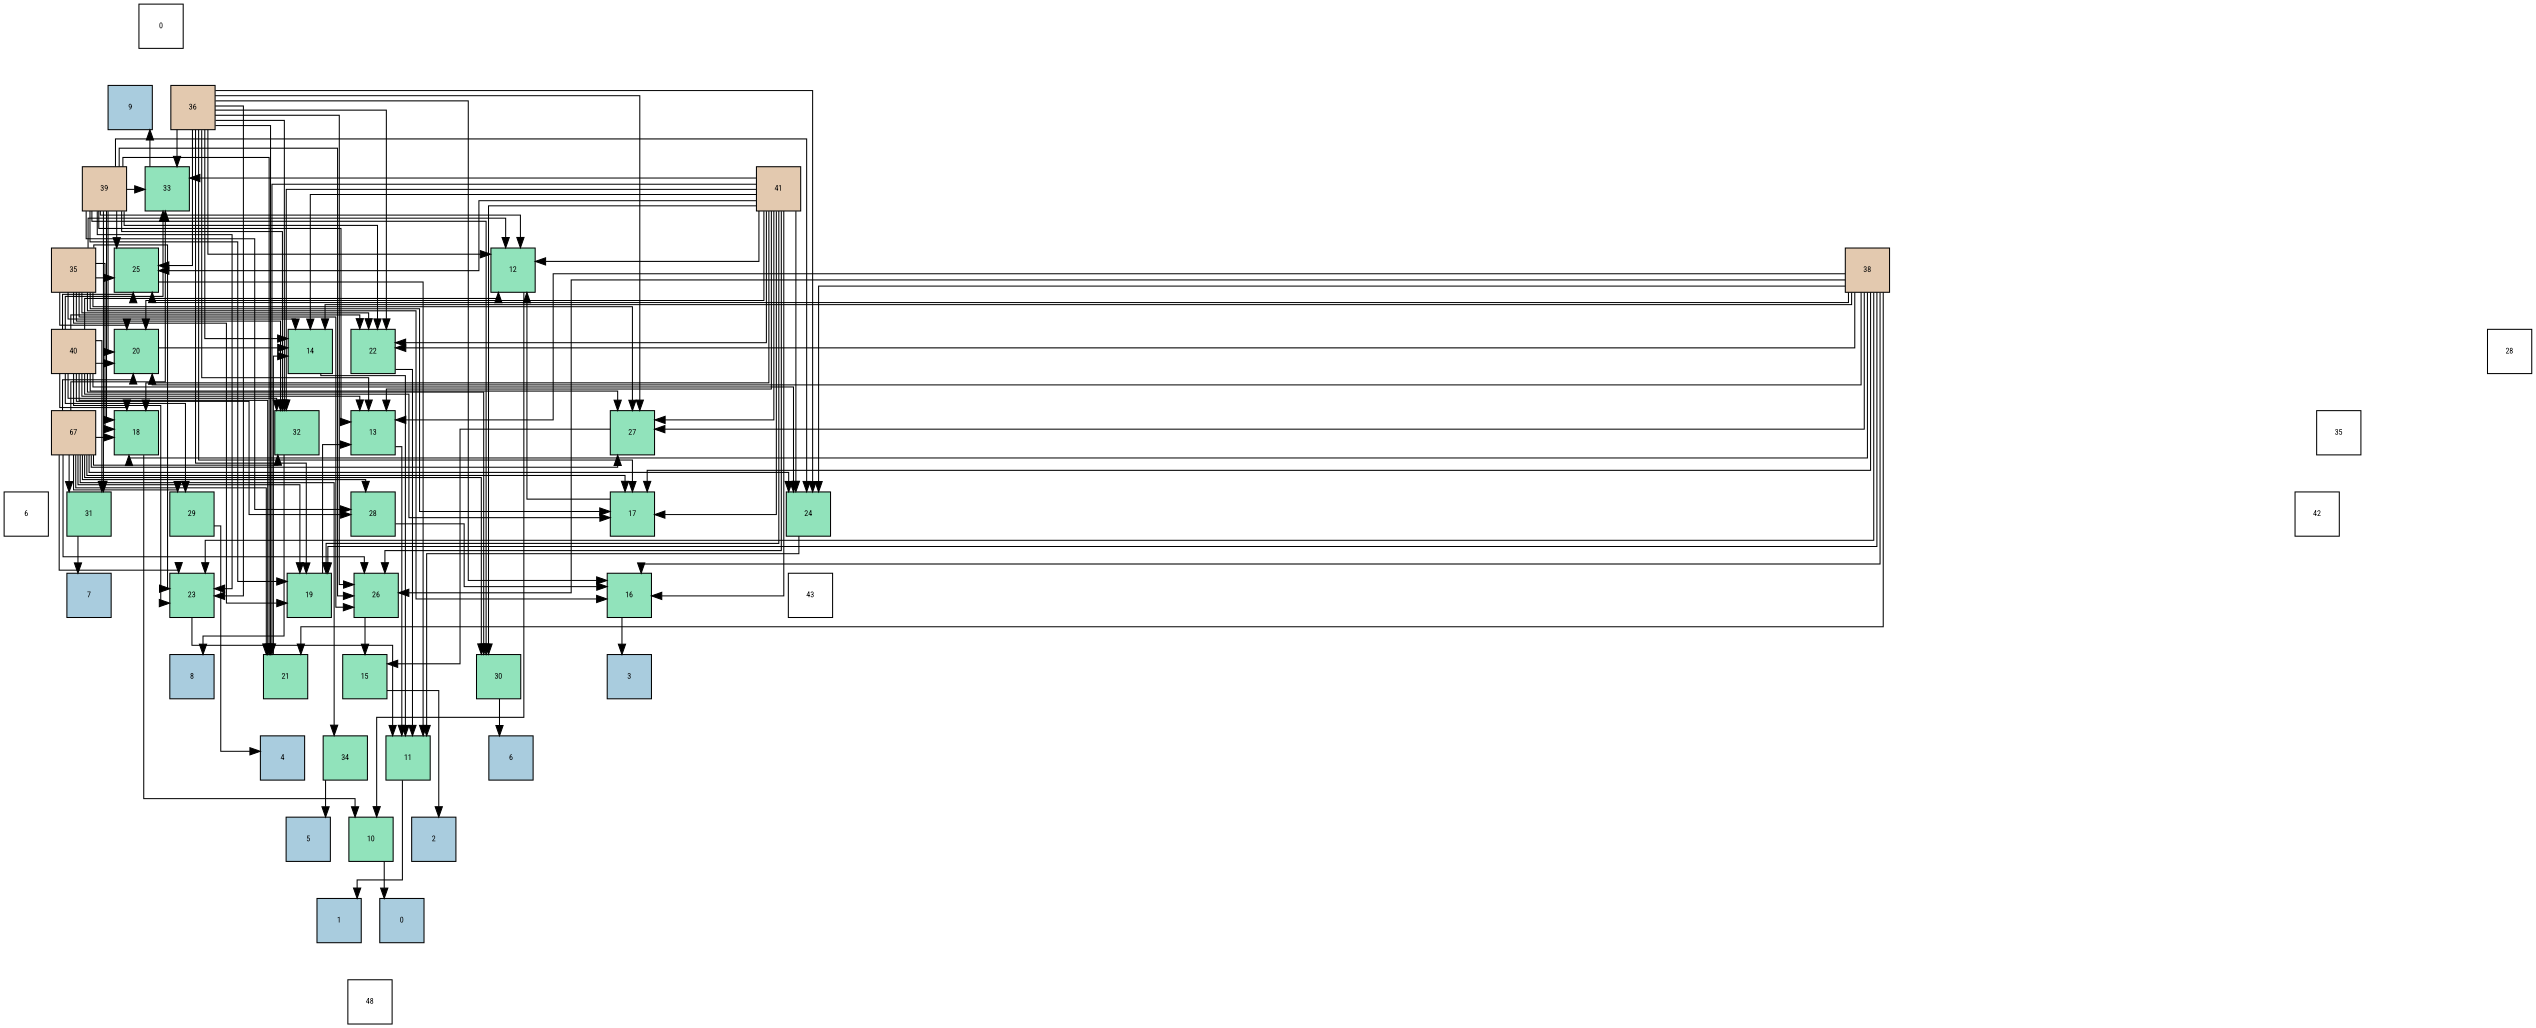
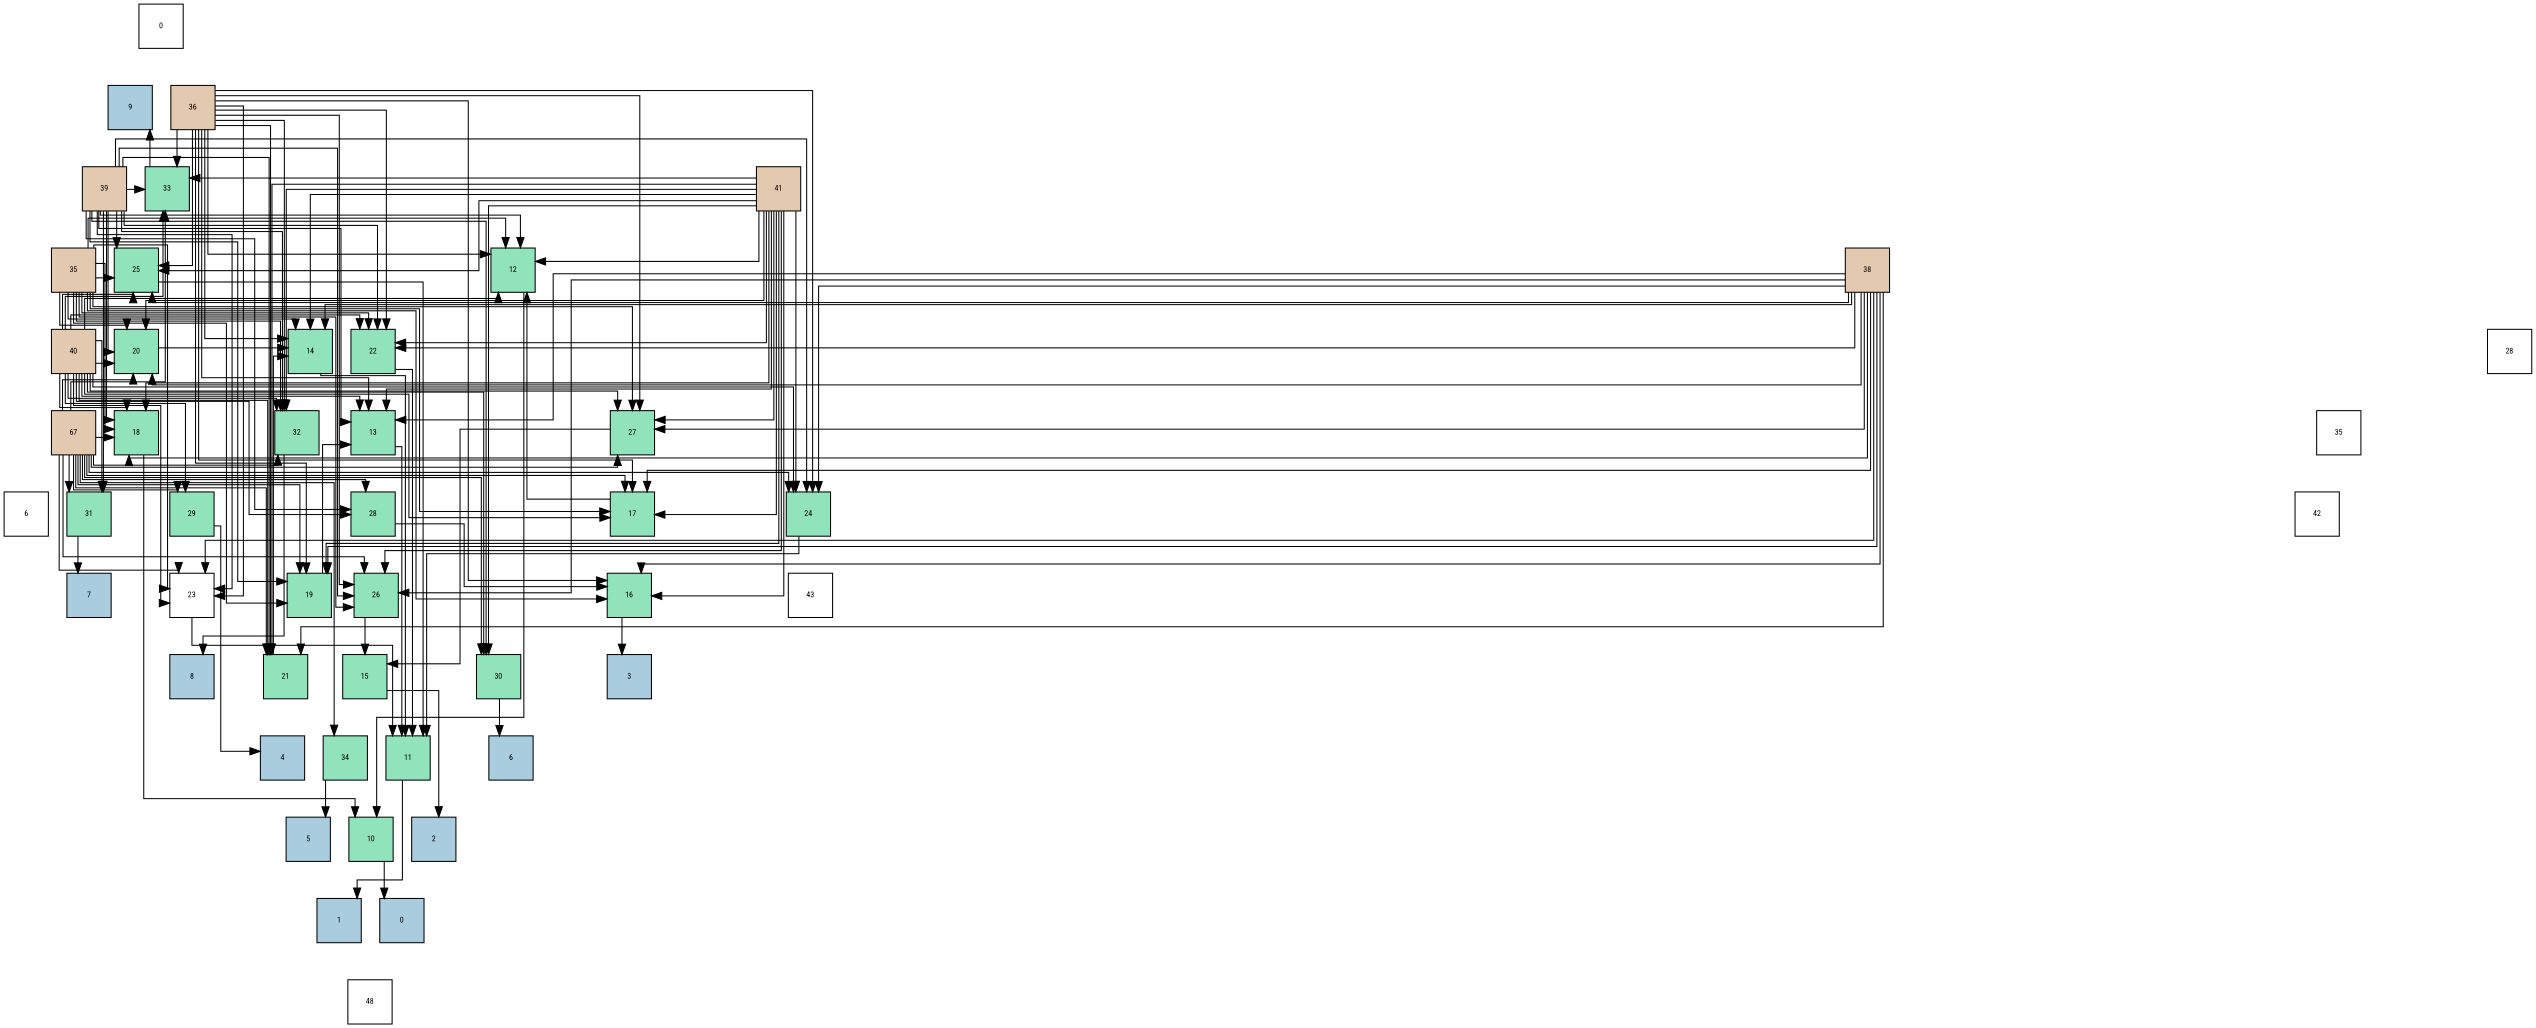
node "23": fillcolor #91e3bb -> #ffffff
